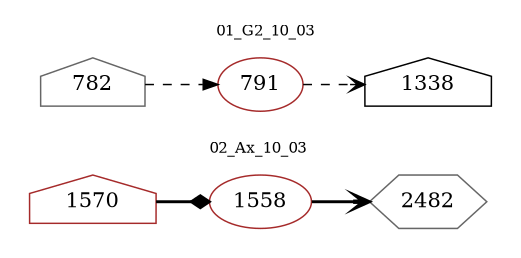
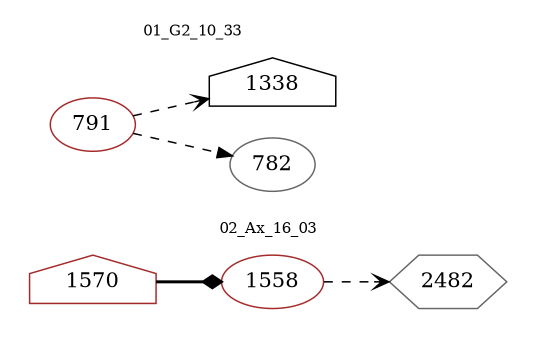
cluster "01_G2_10_03": label "01_G2_10_03" -> "01_G2_10_33"
node "782": shape house -> ellipse
edge "782" -> "791": reversed
cluster "02_Ax_10_03": label "02_Ax_10_03" -> "02_Ax_16_03"
edge "1558" -> "2482": style bold -> dashed
